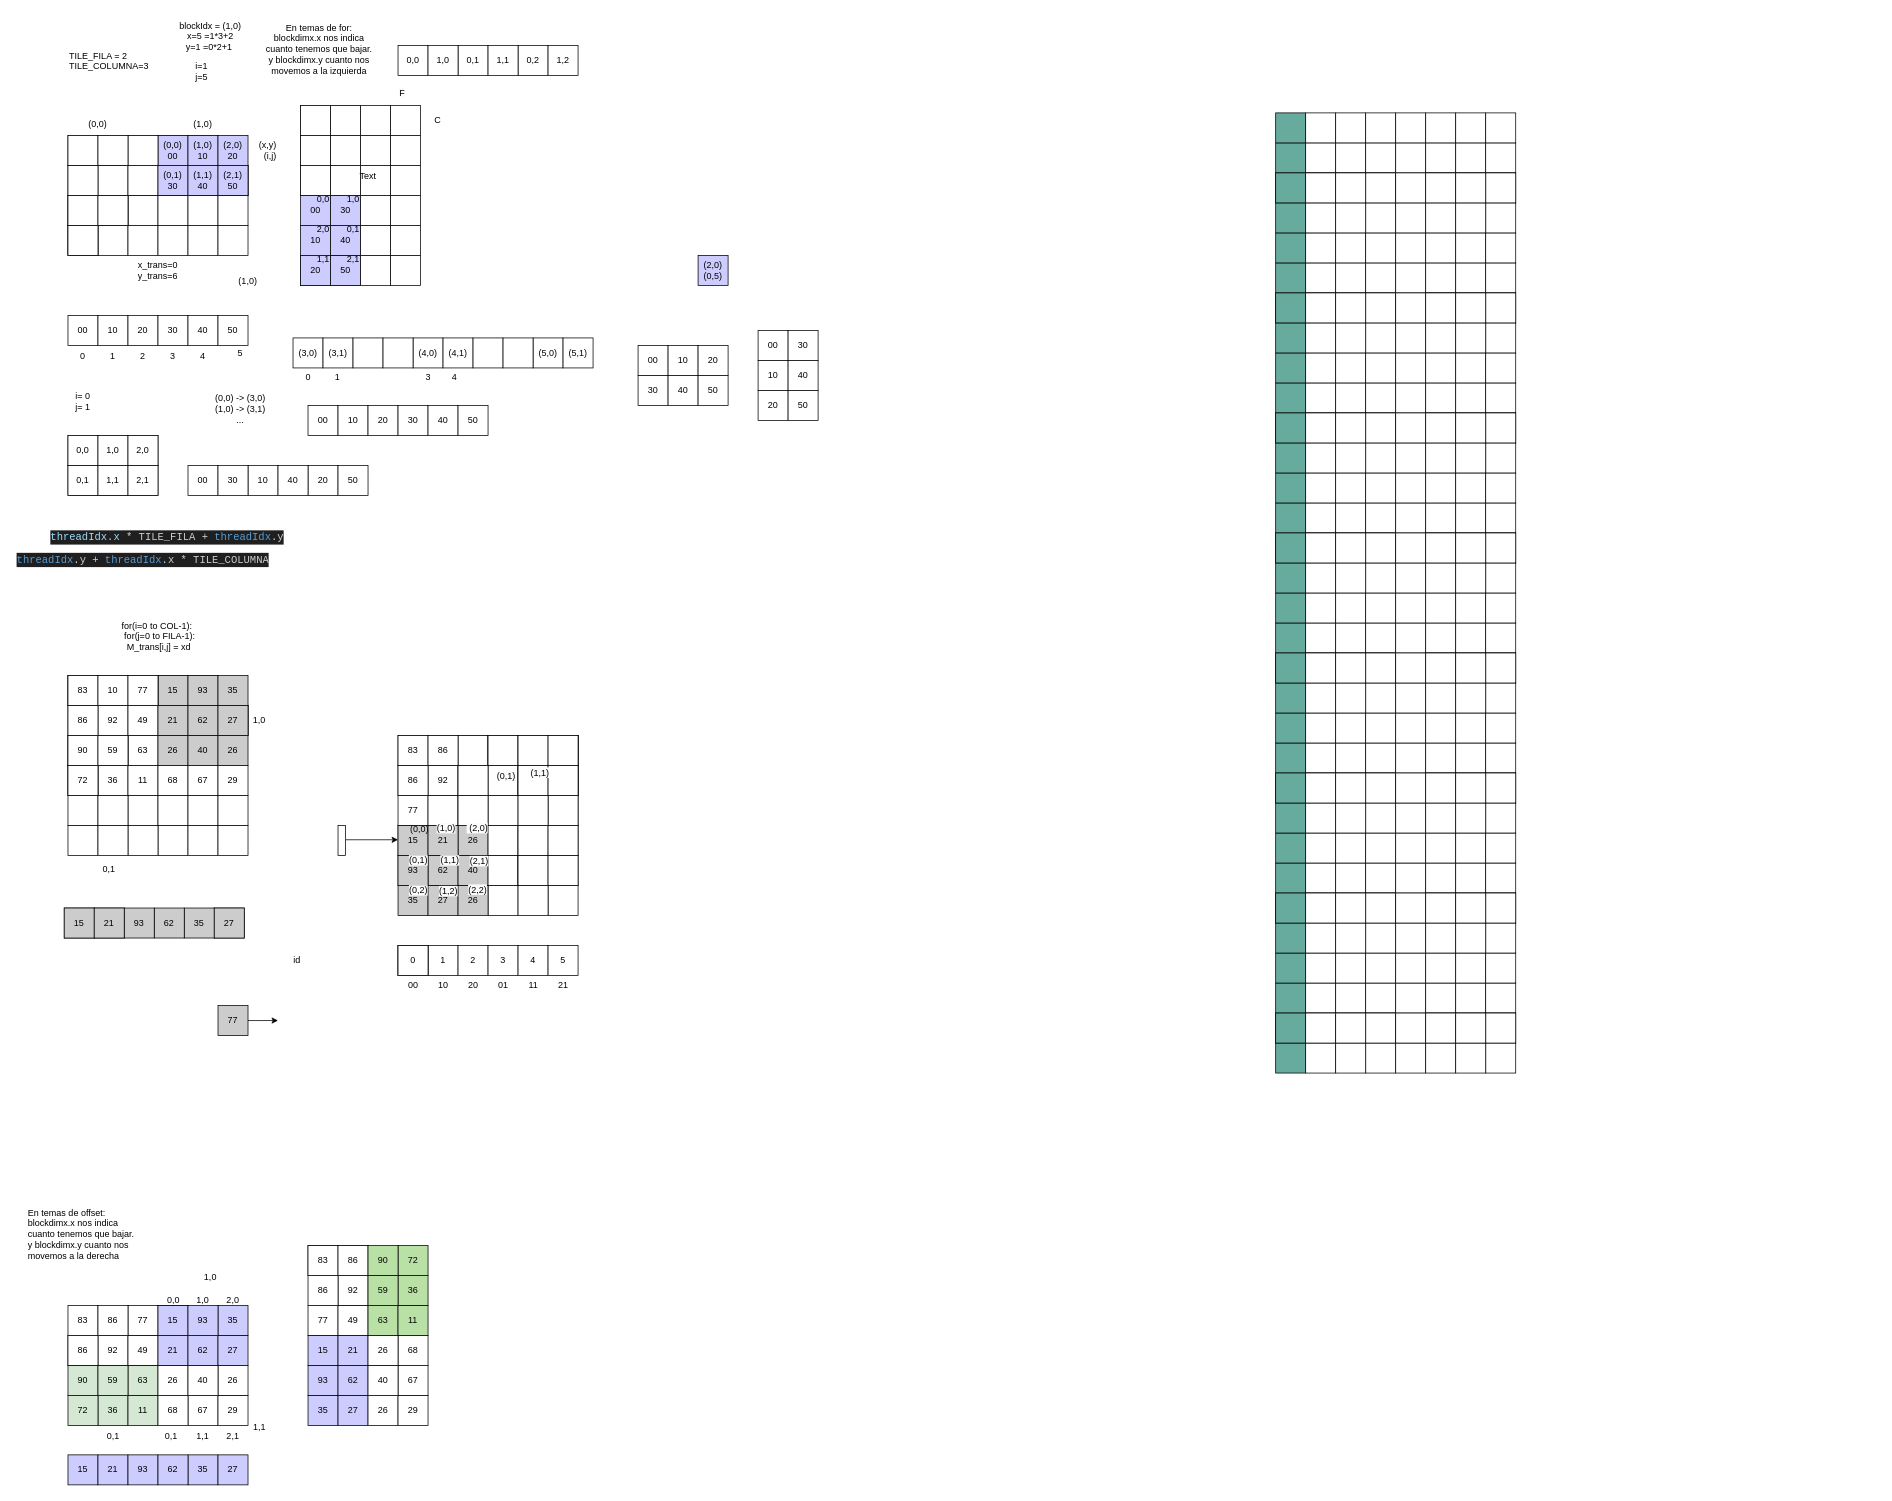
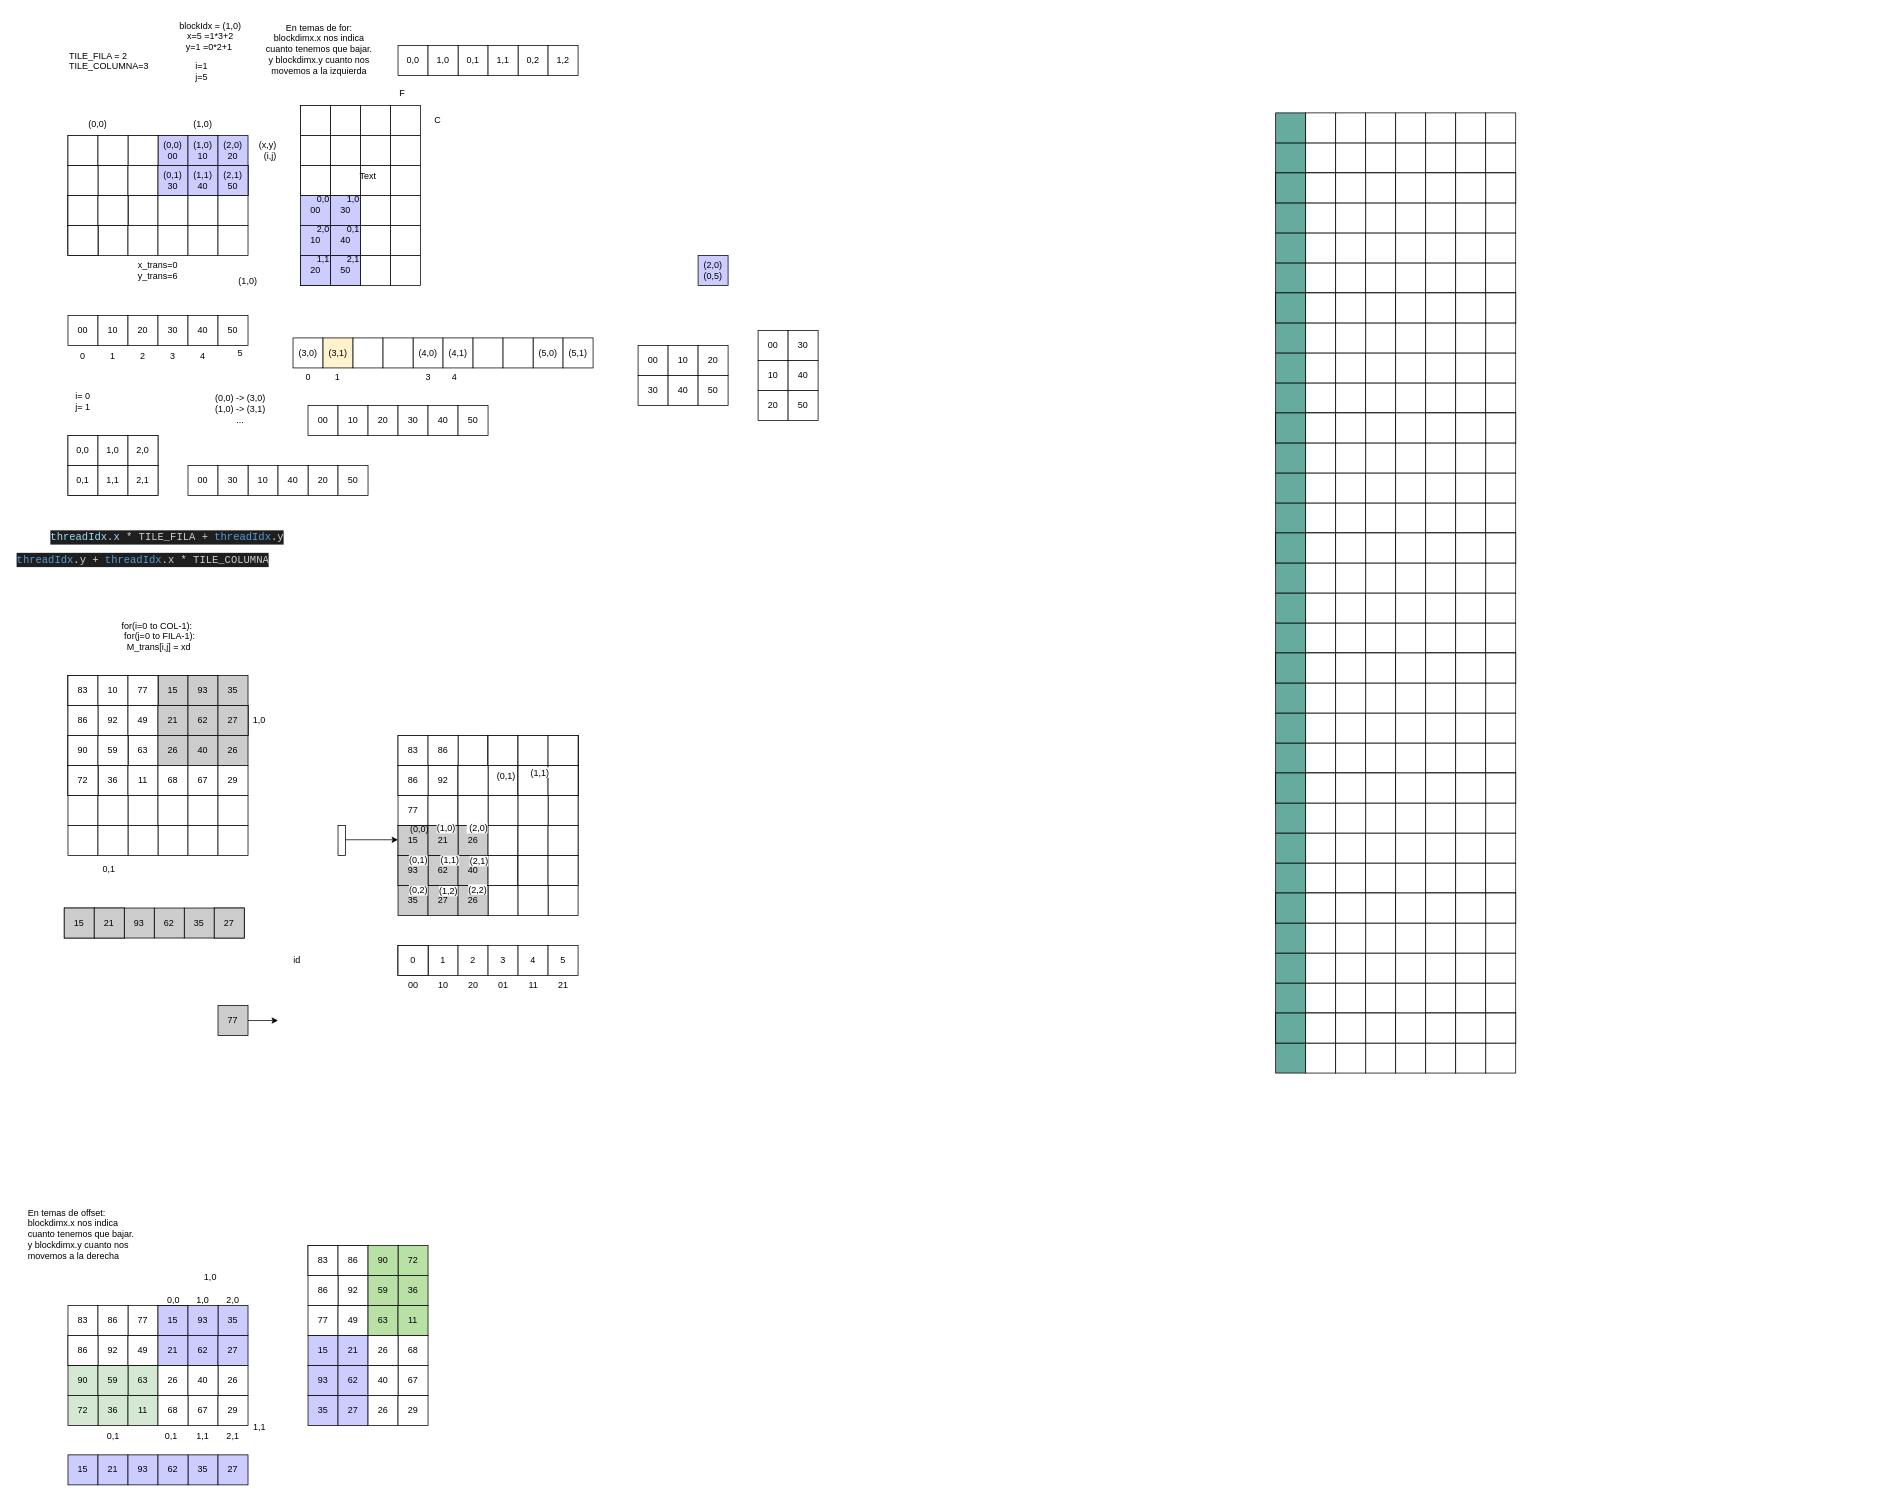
node "(3,1)": fillcolor #ffffff -> #fff2cc
